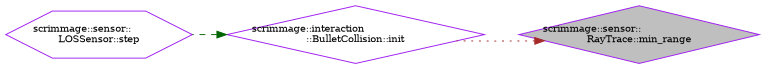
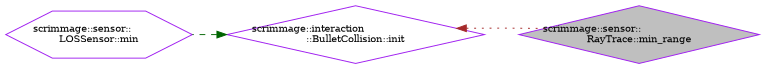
node "scrimmage::sensor:: LOSSensor::step": label "scrimmage::sensor:: LOSSensor::step" -> "scrimmage::sensor:: LOSSensor::min"
edge "scrimmage::interaction ::BulletCollision::init" -> "scrimmage::sensor:: RayTrace::min_range": reversed
